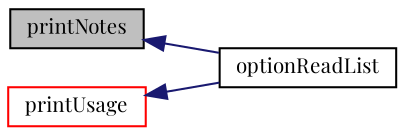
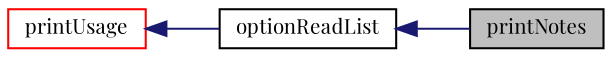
edge "optionReadList" -> "printNotes": reversed
